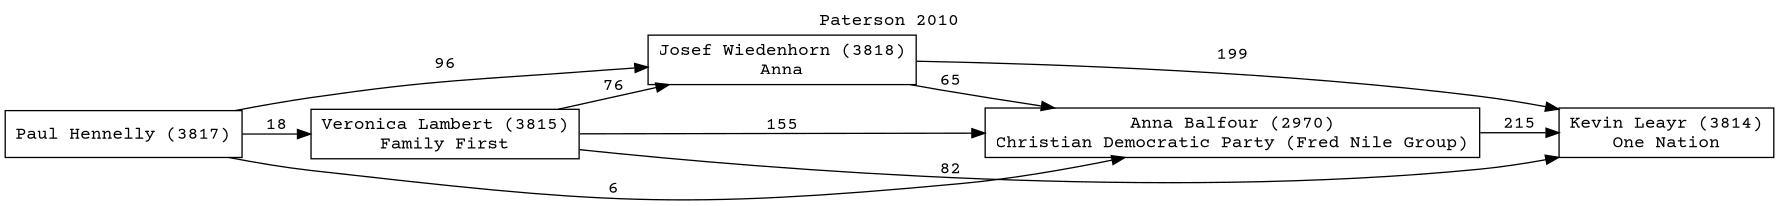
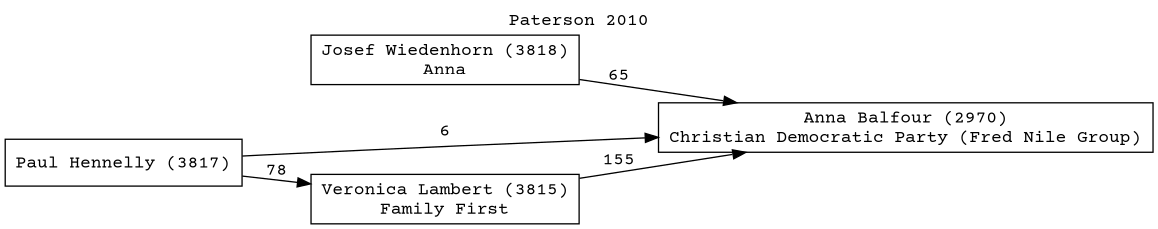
edge "Paul Hennelly (3817)" -> "Josef Wiedenhorn (3818) Anna": removed, label "96"
edge "Veronica Lambert (3815) Family First" -> "Josef Wiedenhorn (3818) Anna": removed, label "76"
edge "Paul Hennelly (3817)" -> "Veronica Lambert (3815) Family First": label "18" -> "78"
node "Kevin Leayr (3814) One Nation": removed
